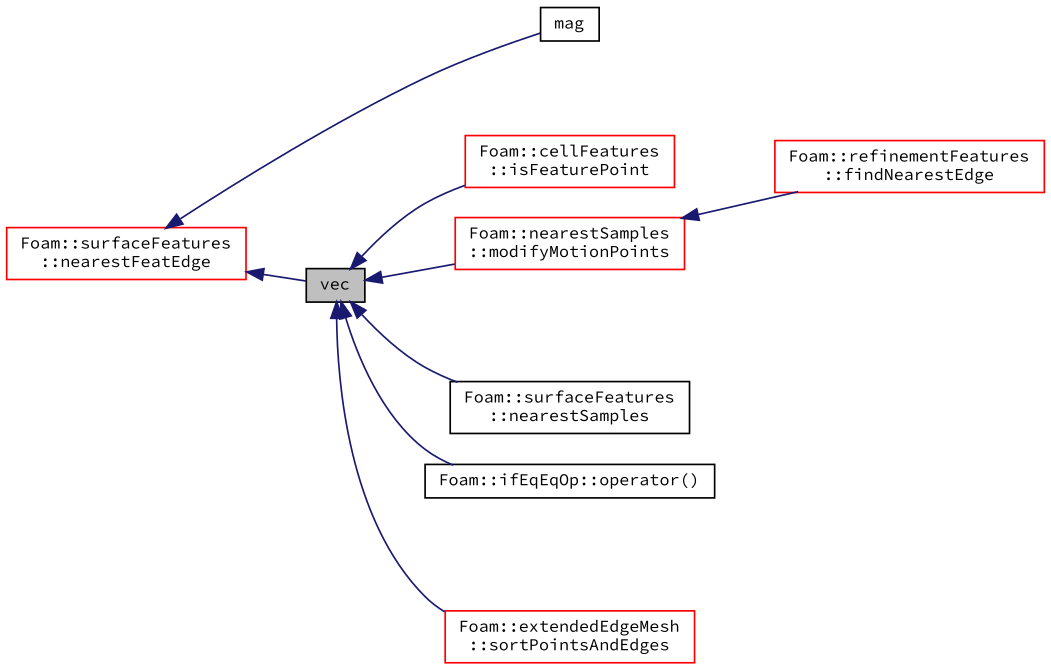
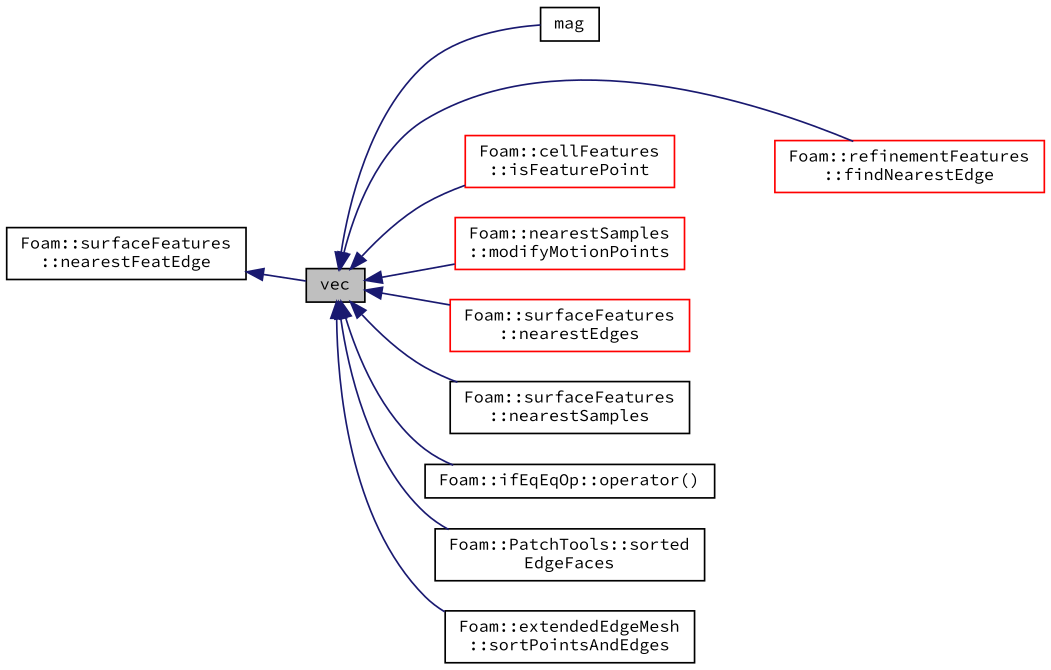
edge "mag" -> "Foam::surfaceFeatures ::nearestFeatEdge": now "mag" -> "vec"
edge "Foam::refinementFeatures ::findNearestEdge" -> "Foam::nearestSamples ::modifyMotionPoints": now "Foam::refinementFeatures ::findNearestEdge" -> "vec"
node "Foam::surfaceFeatures ::nearestFeatEdge": color red -> black
node "Foam::surfaceFeatures ::nearestEdges": added
node "Foam::PatchTools::sorted EdgeFaces": added
node "Foam::extendedEdgeMesh ::sortPointsAndEdges": color red -> black
